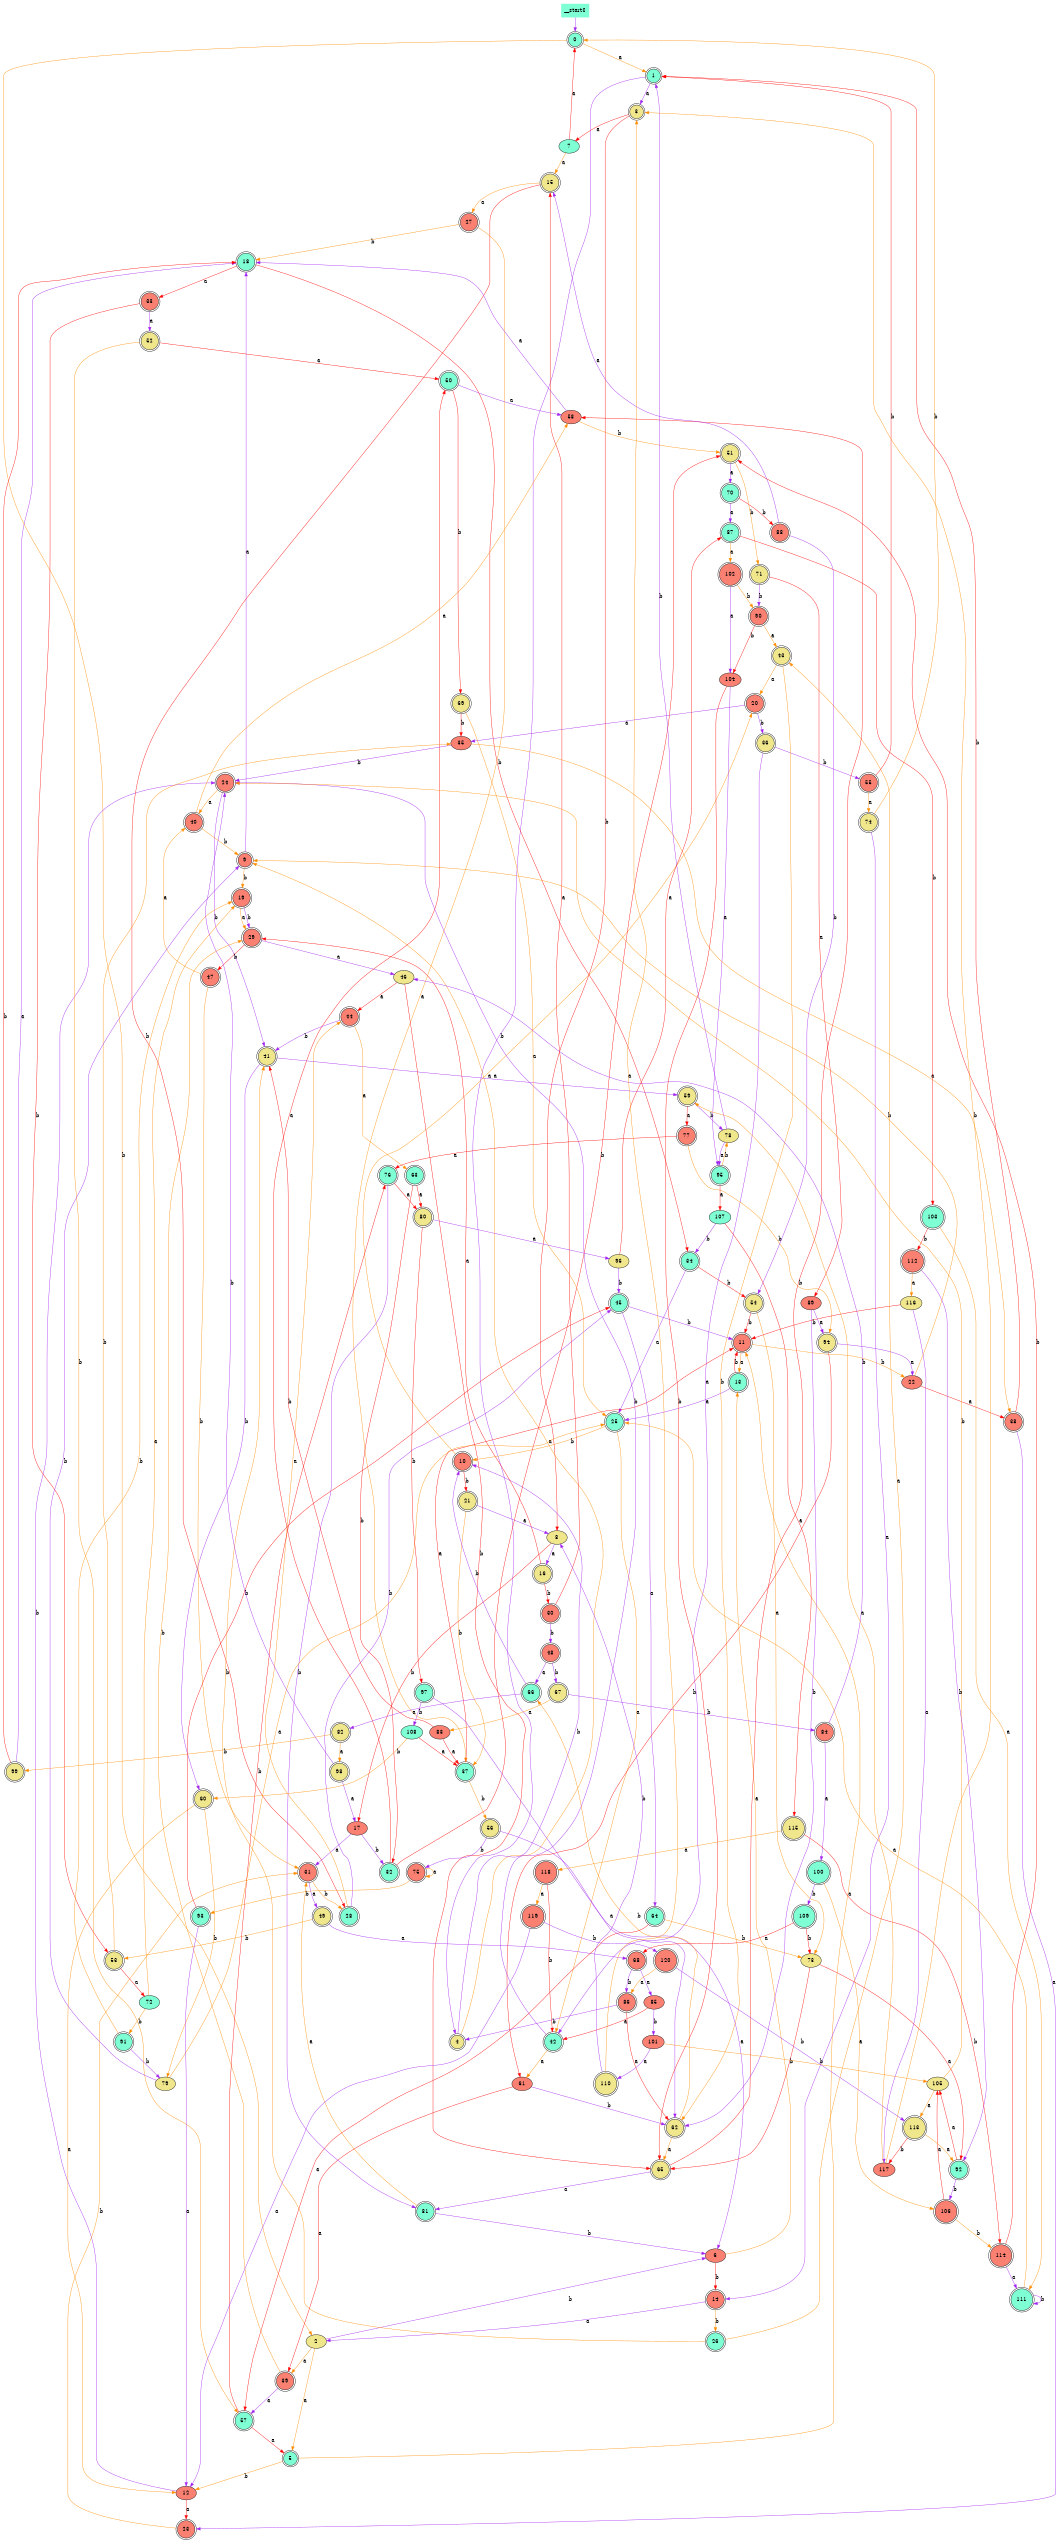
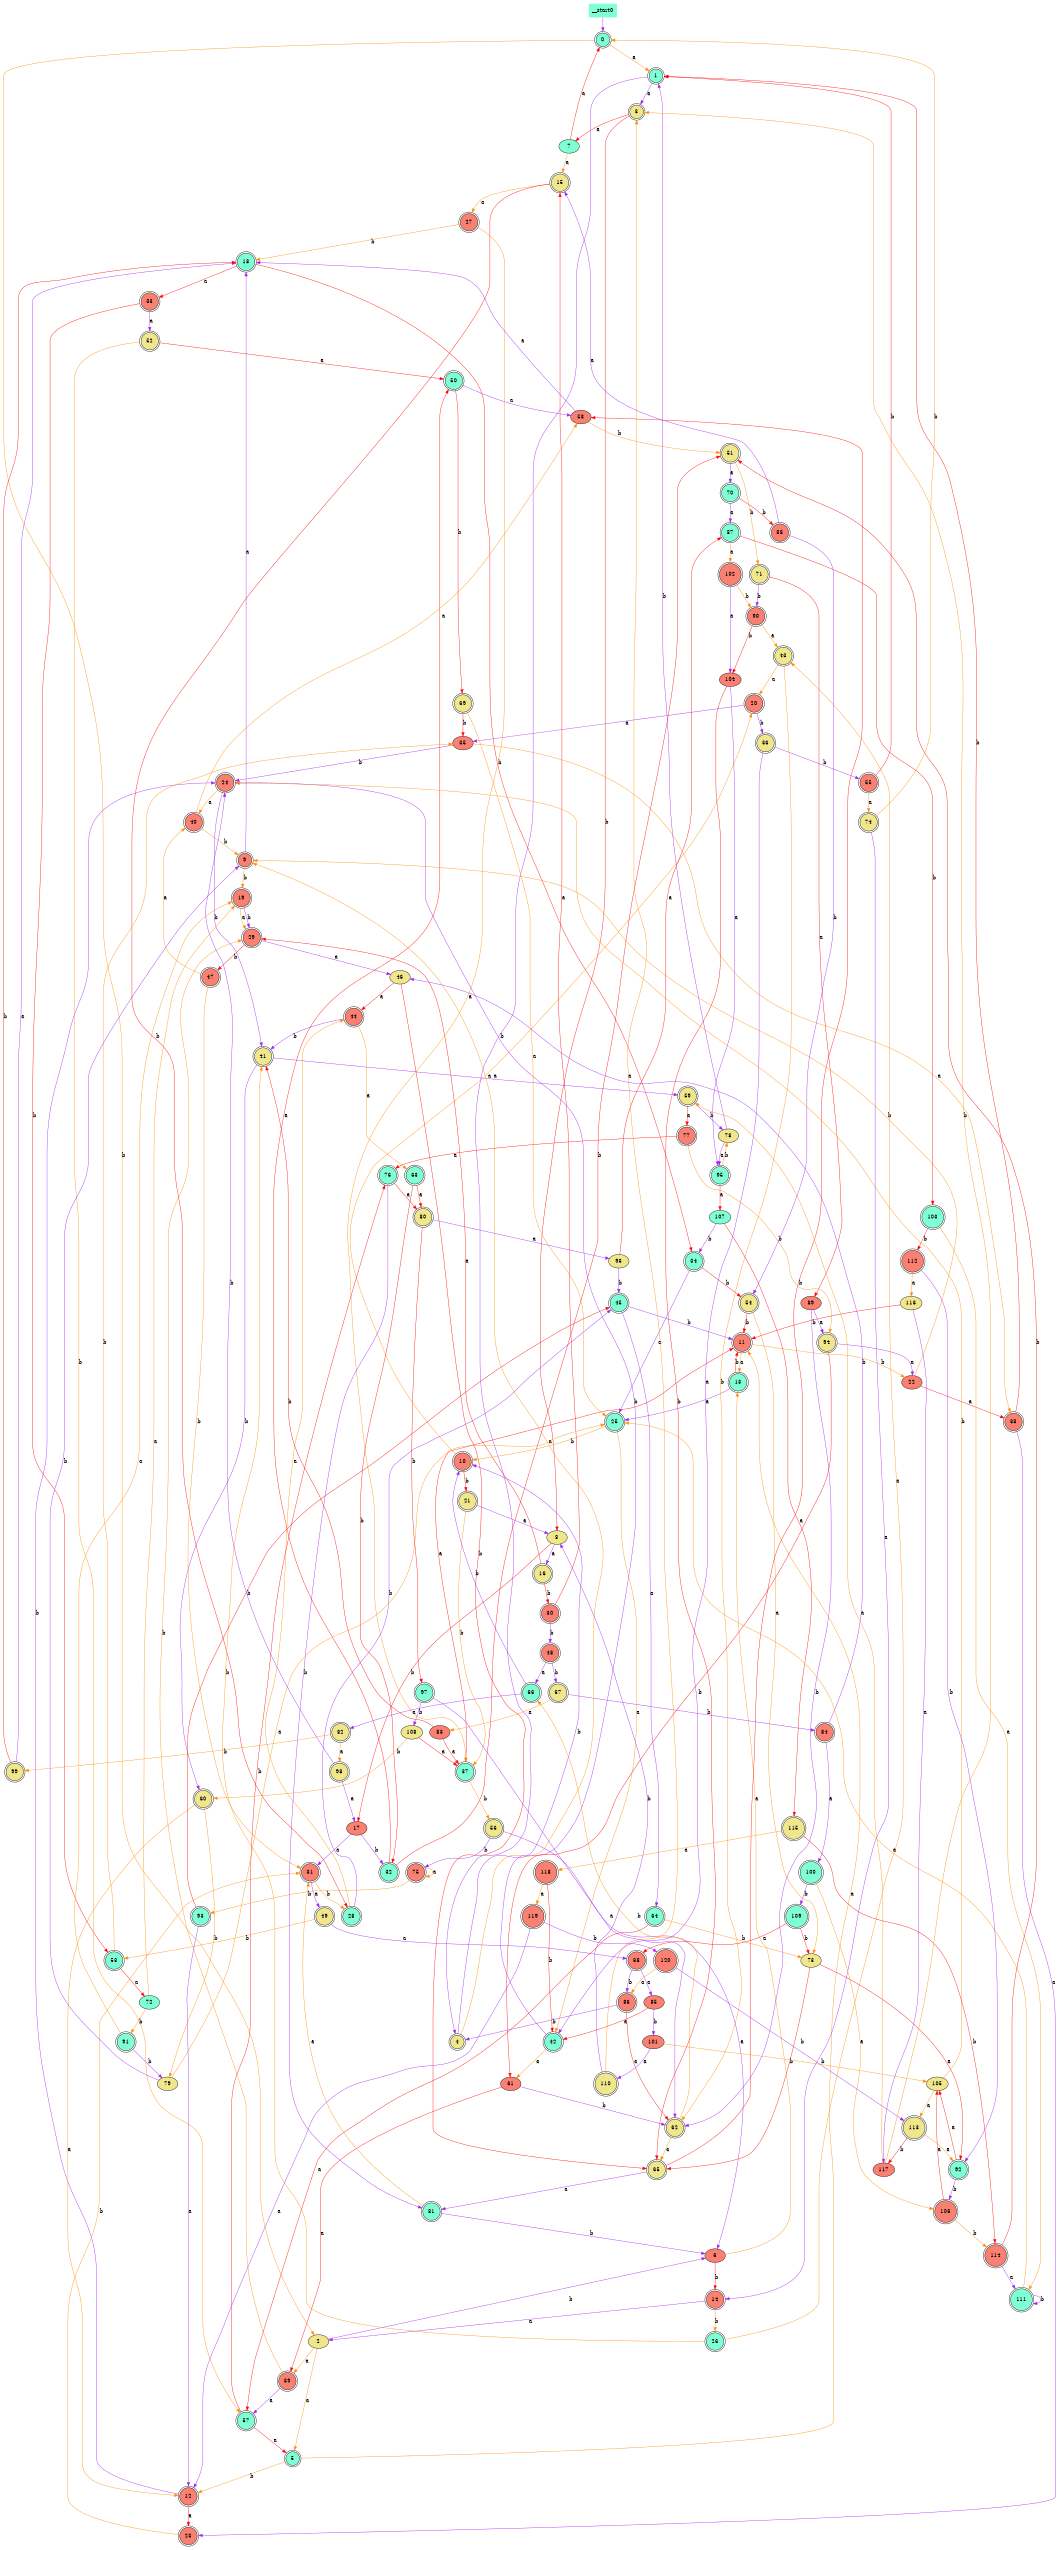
edge "91" -> "19": label "b" -> "a"
node "108": fillcolor aquamarine -> khaki
node "53": fillcolor khaki -> aquamarine
node "12": shape ellipse -> doublecircle
